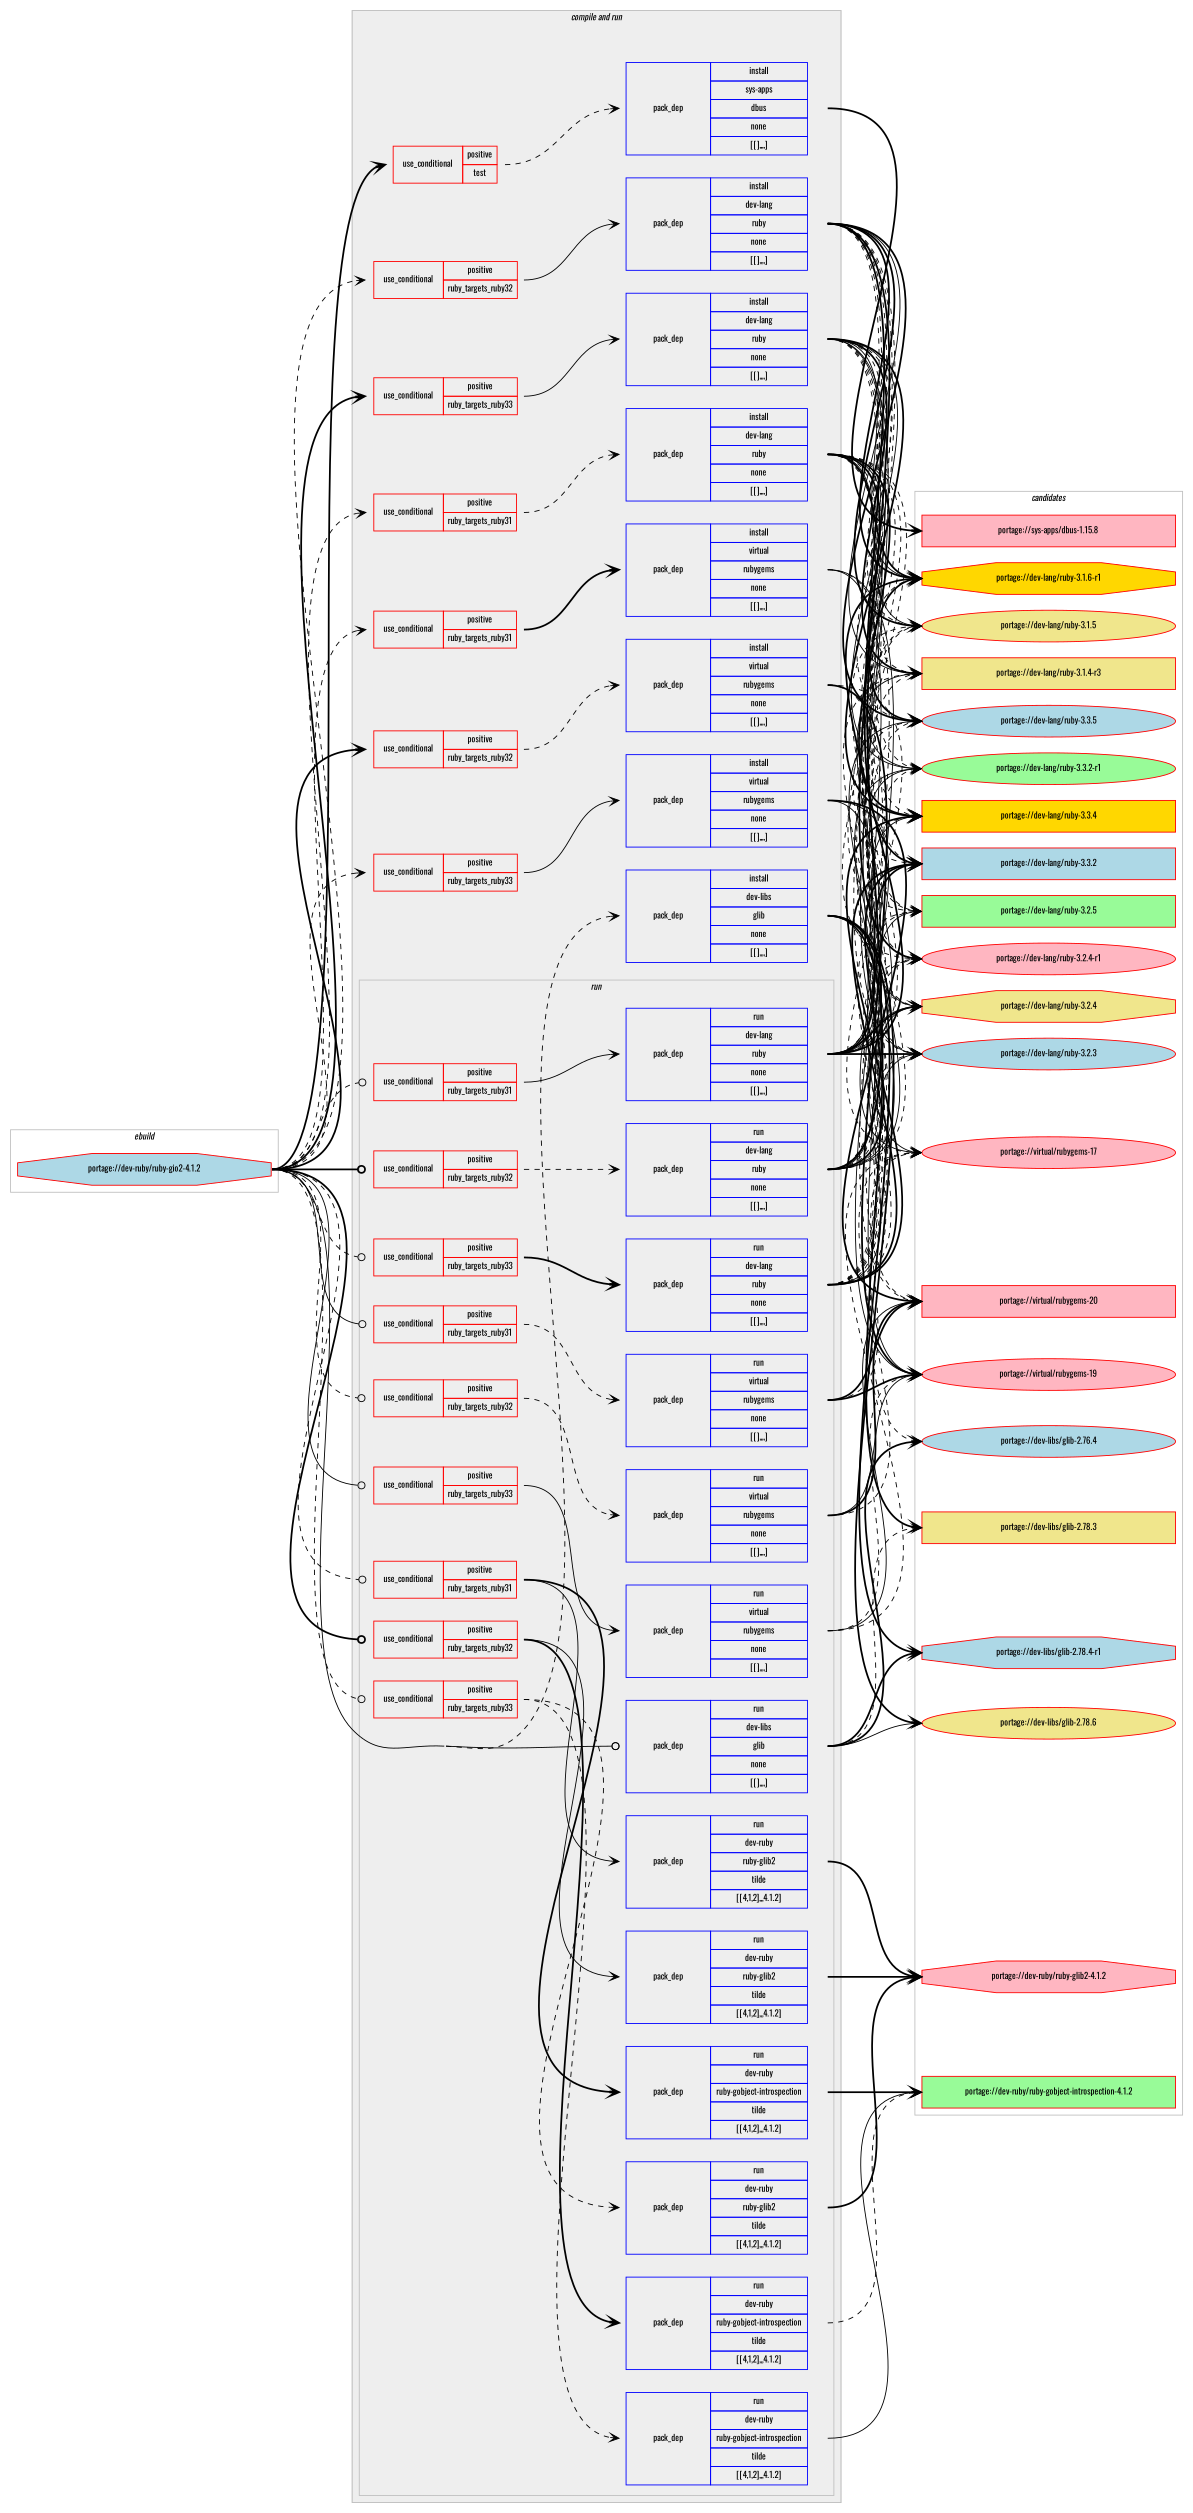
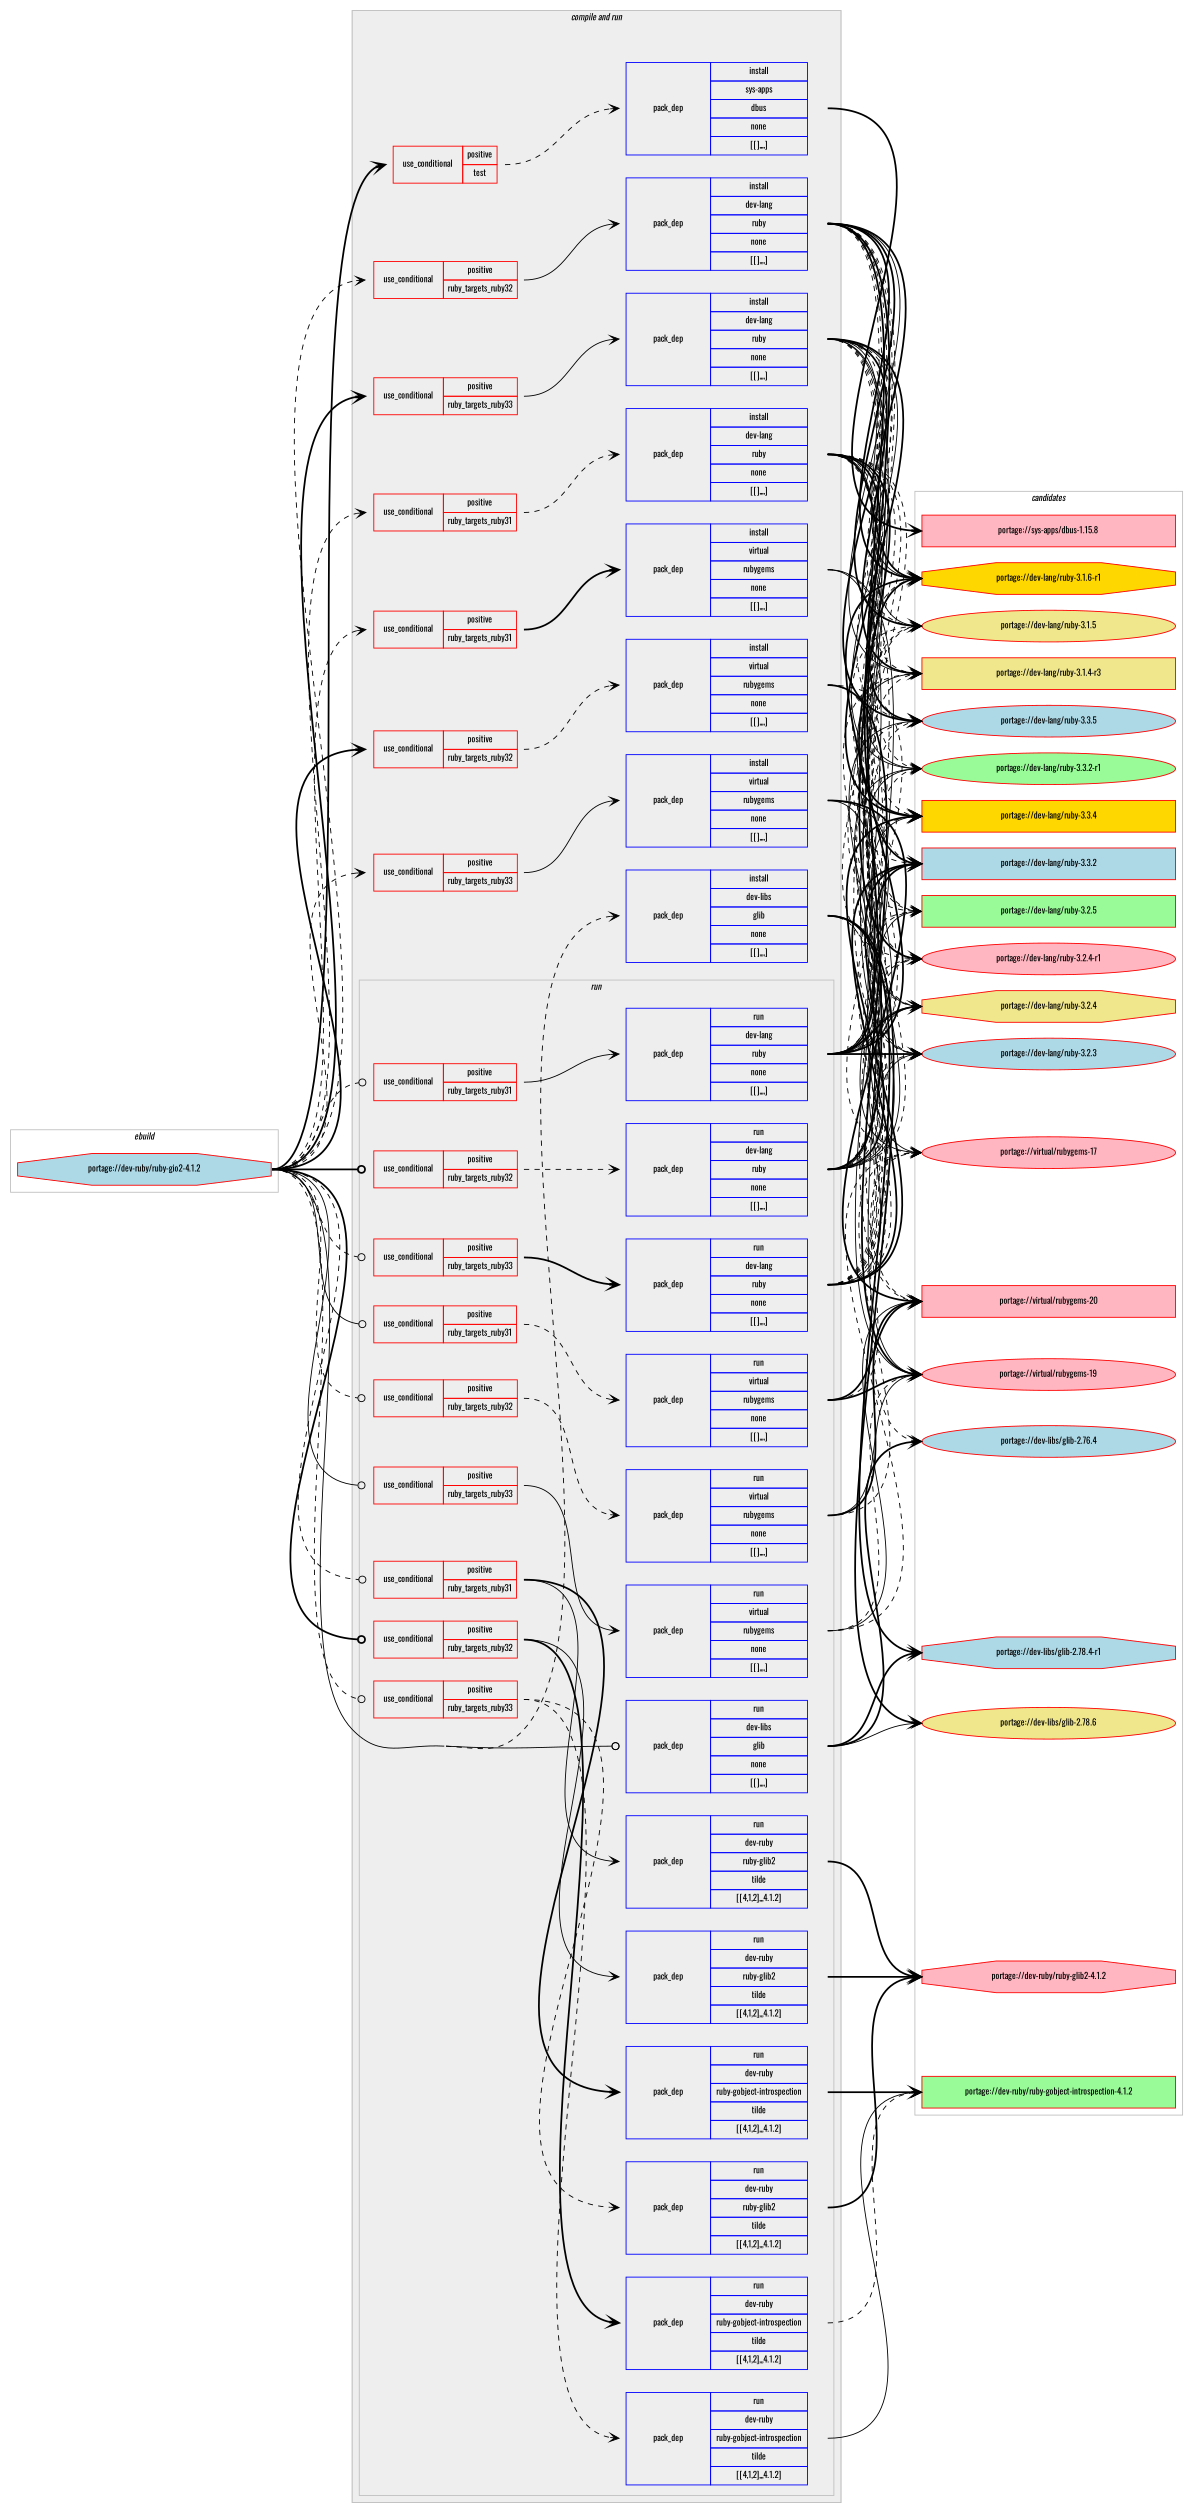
node "portage://dev-libs/glib-2.78.3": removed
